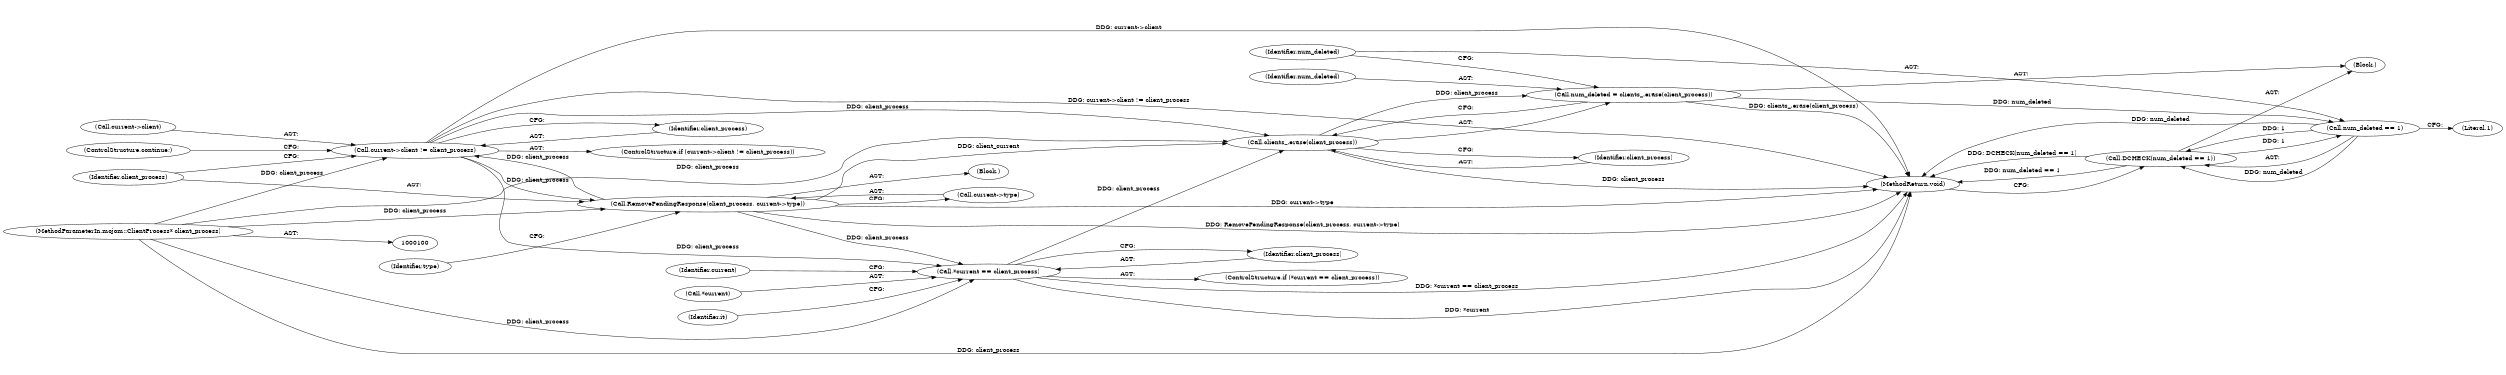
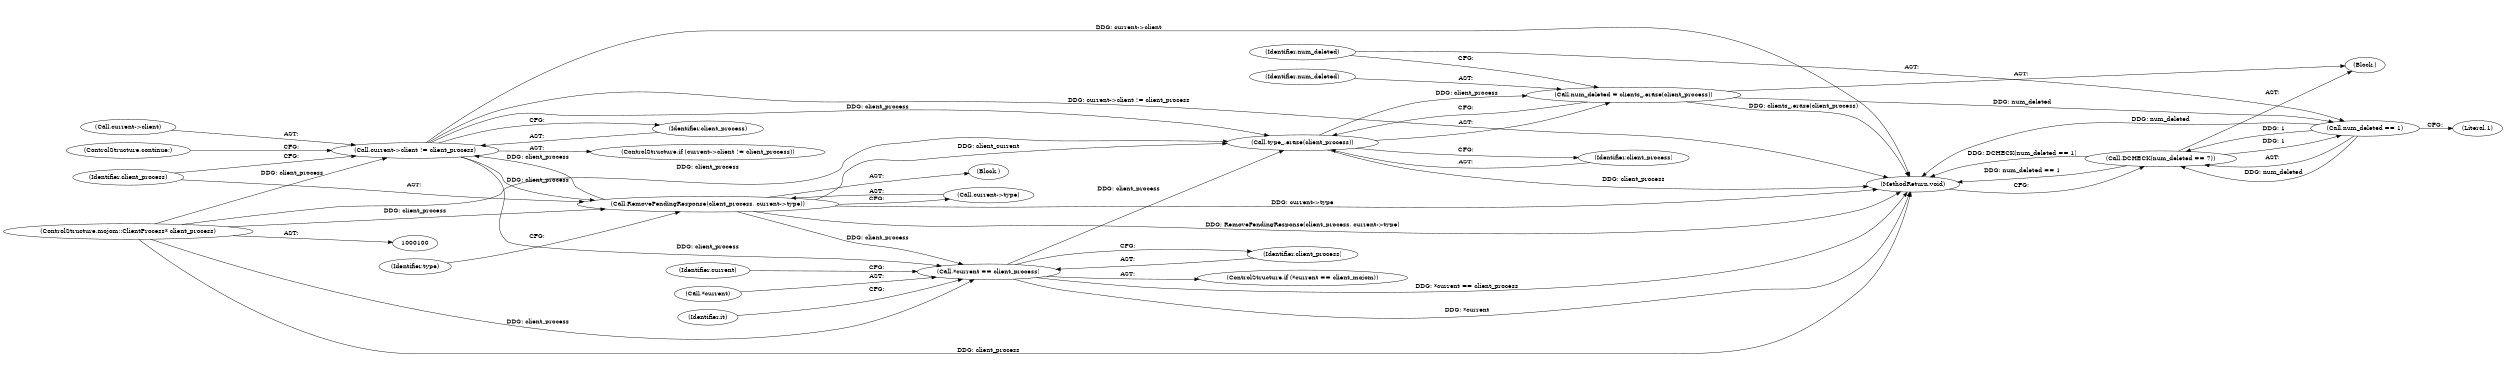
node "(Call,clients_.erase(client_process))": label "(Call,clients_.erase(client_process))" -> "(Call,type_.erase(client_process))"
node "(Call,DCHECK(num_deleted == 1))": label "(Call,DCHECK(num_deleted == 1))" -> "(Call,DCHECK(num_deleted == 7))"
node "(MethodParameterIn,mojom::ClientProcess* client_process)": label "(MethodParameterIn,mojom::ClientProcess* client_process)" -> "(ControlStructure,mojom::ClientProcess* client_process)"
node "(ControlStructure,if (*current == client_process))": label "(ControlStructure,if (*current == client_process))" -> "(ControlStructure,if (*current == client_mojom))"
